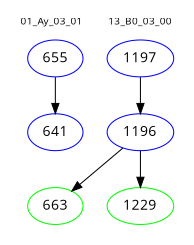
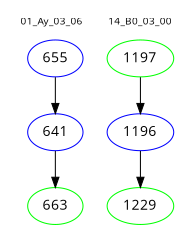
cluster "01_Ay_03_01": label "01_Ay_03_01" -> "01_Ay_03_06"
cluster "13_B0_03_00": label "13_B0_03_00" -> "14_B0_03_00"
node "1197": color blue -> green
edge "1196" -> "663": now "641" -> "663"
